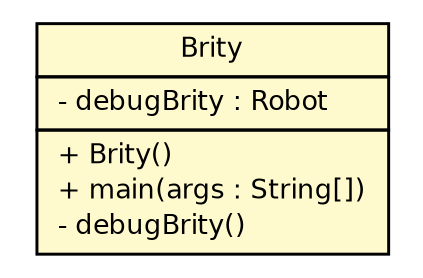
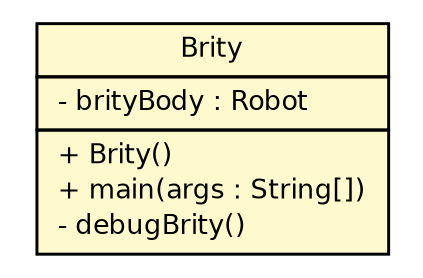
node "Brity": text "- debugBrity : Robot" -> "- brityBody : Robot"
